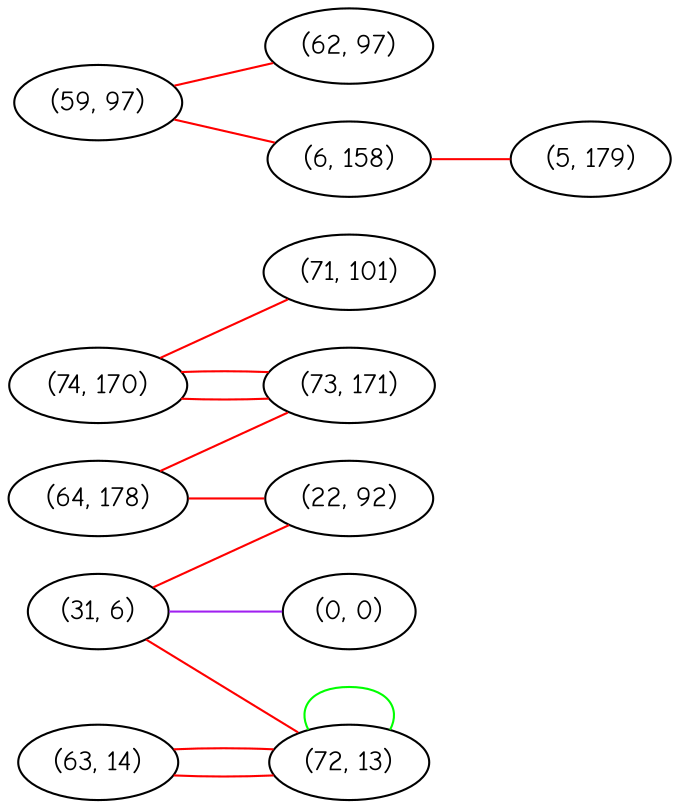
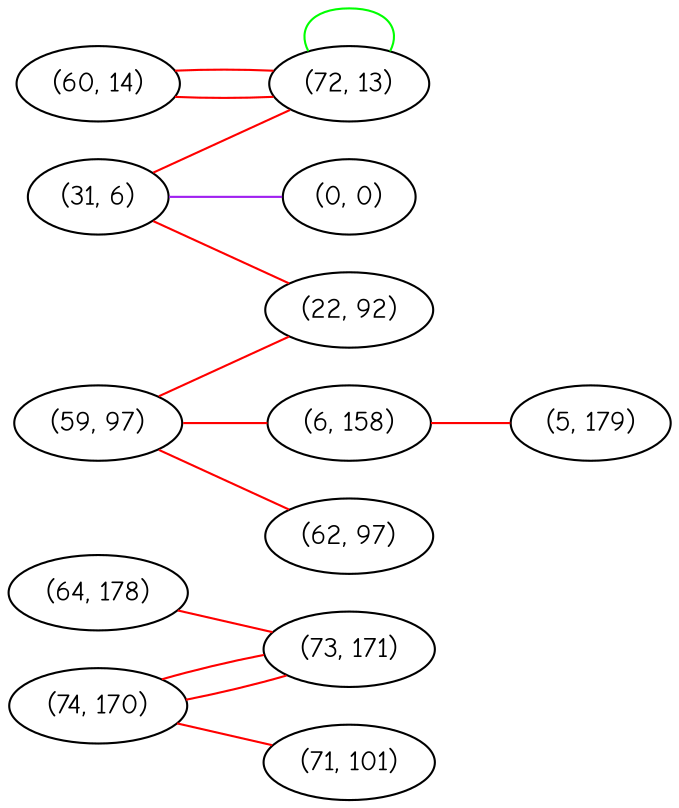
edge "(64, 178)" -- "(22, 92)": now "(59, 97)" -- "(22, 92)"
node "(63, 14)": label "(63, 14)" -> "(60, 14)"
